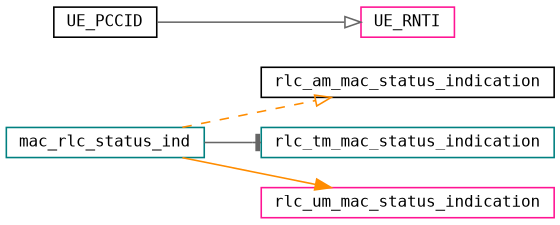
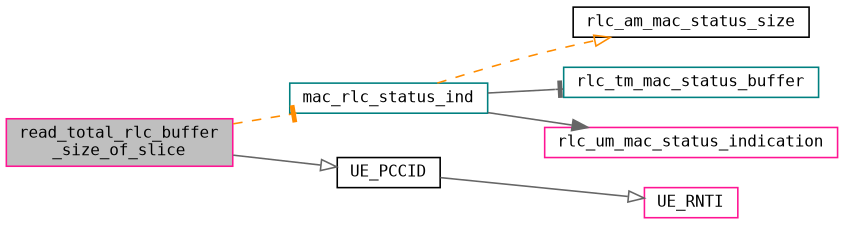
node "rlc_am_mac_status_indication": label "rlc_am_mac_status_indication" -> "rlc_am_mac_status_size"
node "read_total_rlc_buffer _size_of_slice": added
node "rlc_tm_mac_status_indication": label "rlc_tm_mac_status_indication" -> "rlc_tm_mac_status_buffer"
edge "mac_rlc_status_ind" -> "rlc_um_mac_status_indication": color darkorange -> gray40
